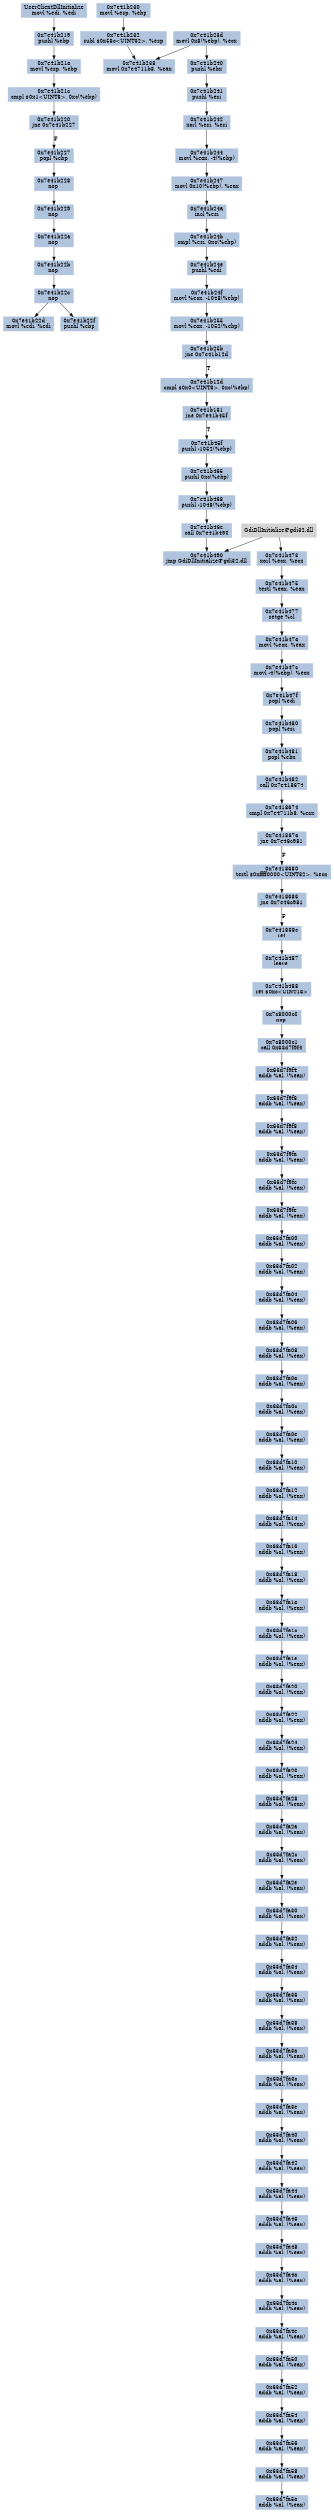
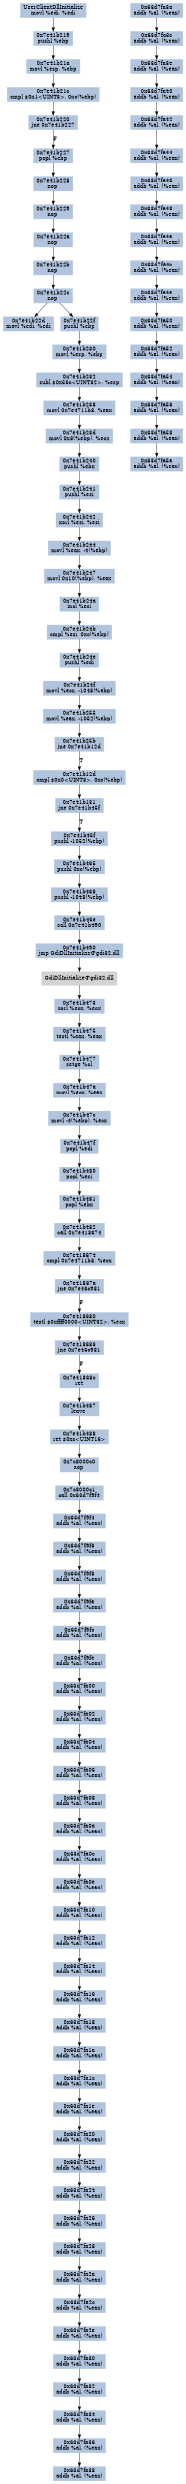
edge "0x7e41b23d movl 0x8(%ebp), %ecx" -> "0x7e41b238 movl 0x7e4711b8, %eax": reversed
edge "0x7e41b22f pushl %ebp" -> "0x7e41b230 movl %esp, %ebp": added
edge "GdiDllInitialize@gdi32.dll" -> "0x7e41b490 jmp GdiDllInitialize@gdi32.dll": reversed
edge "0x63d7fa38 addb %al, (%eax)" -> "0x63d7fa3a addb %al, (%eax)": removed
